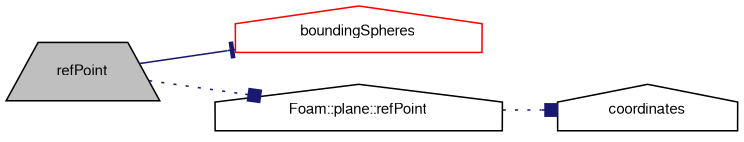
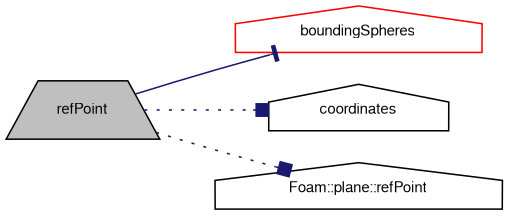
edge "Foam::plane::refPoint" -> "coordinates": now "refPoint" -> "coordinates"
